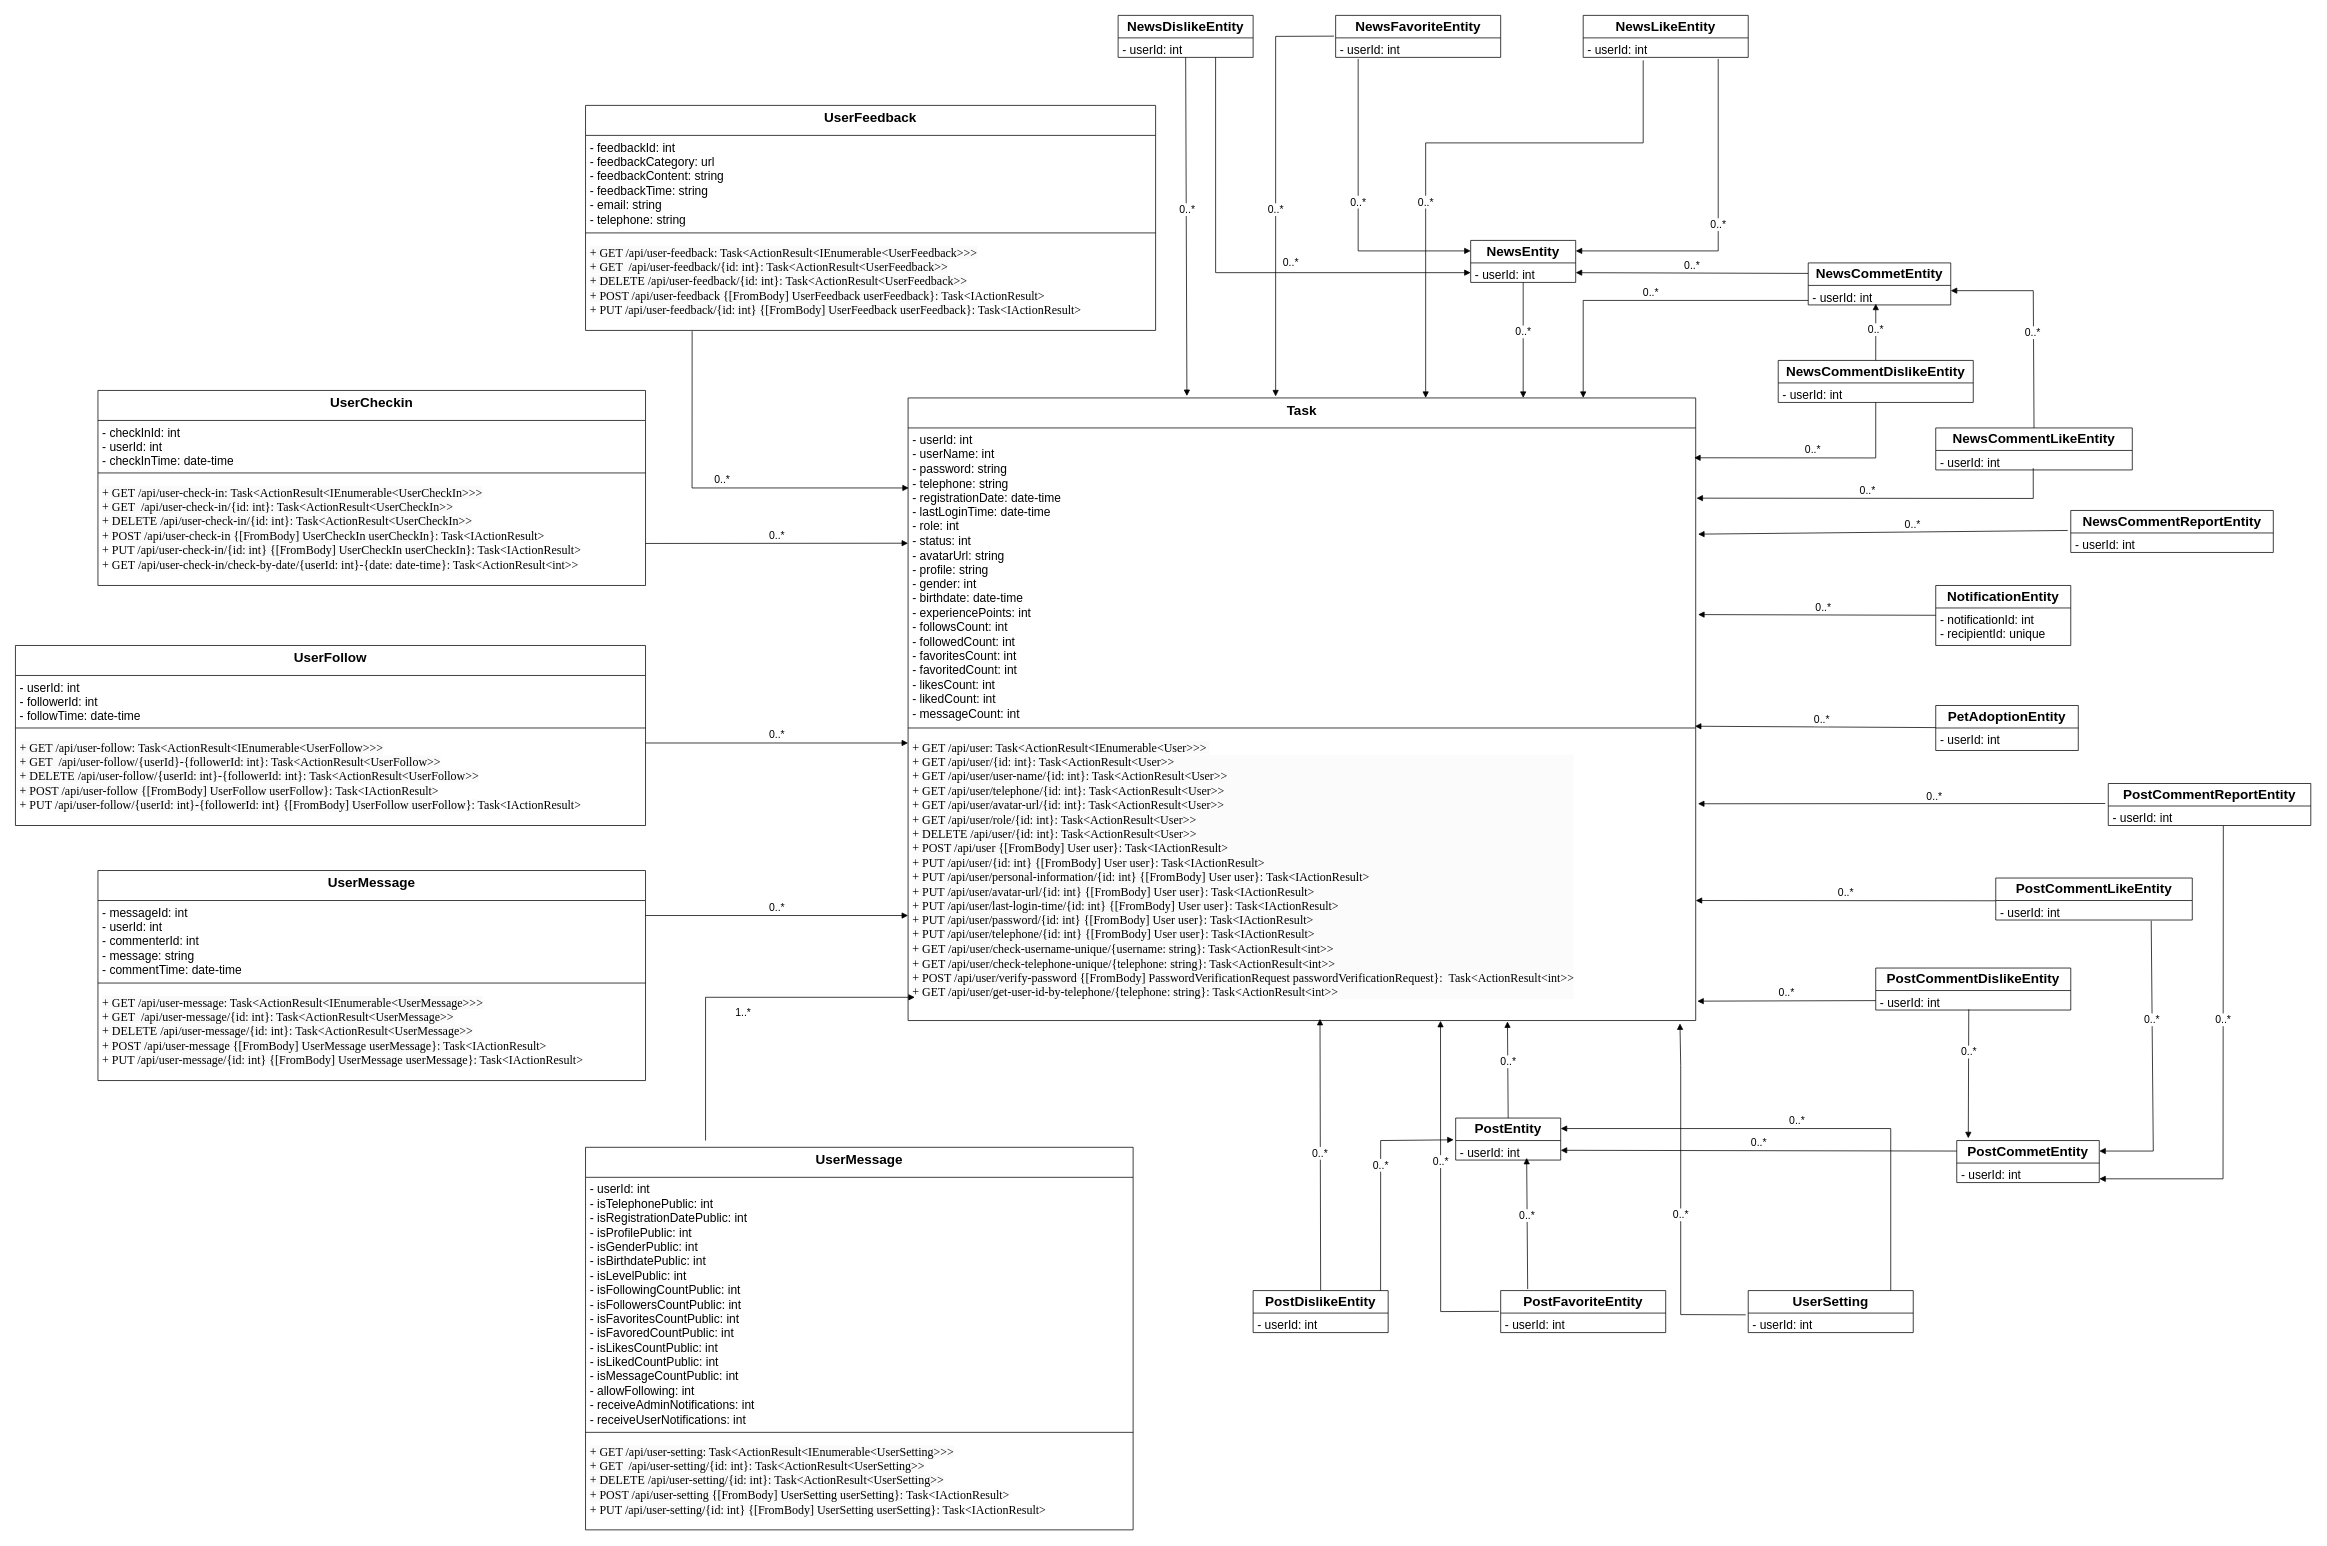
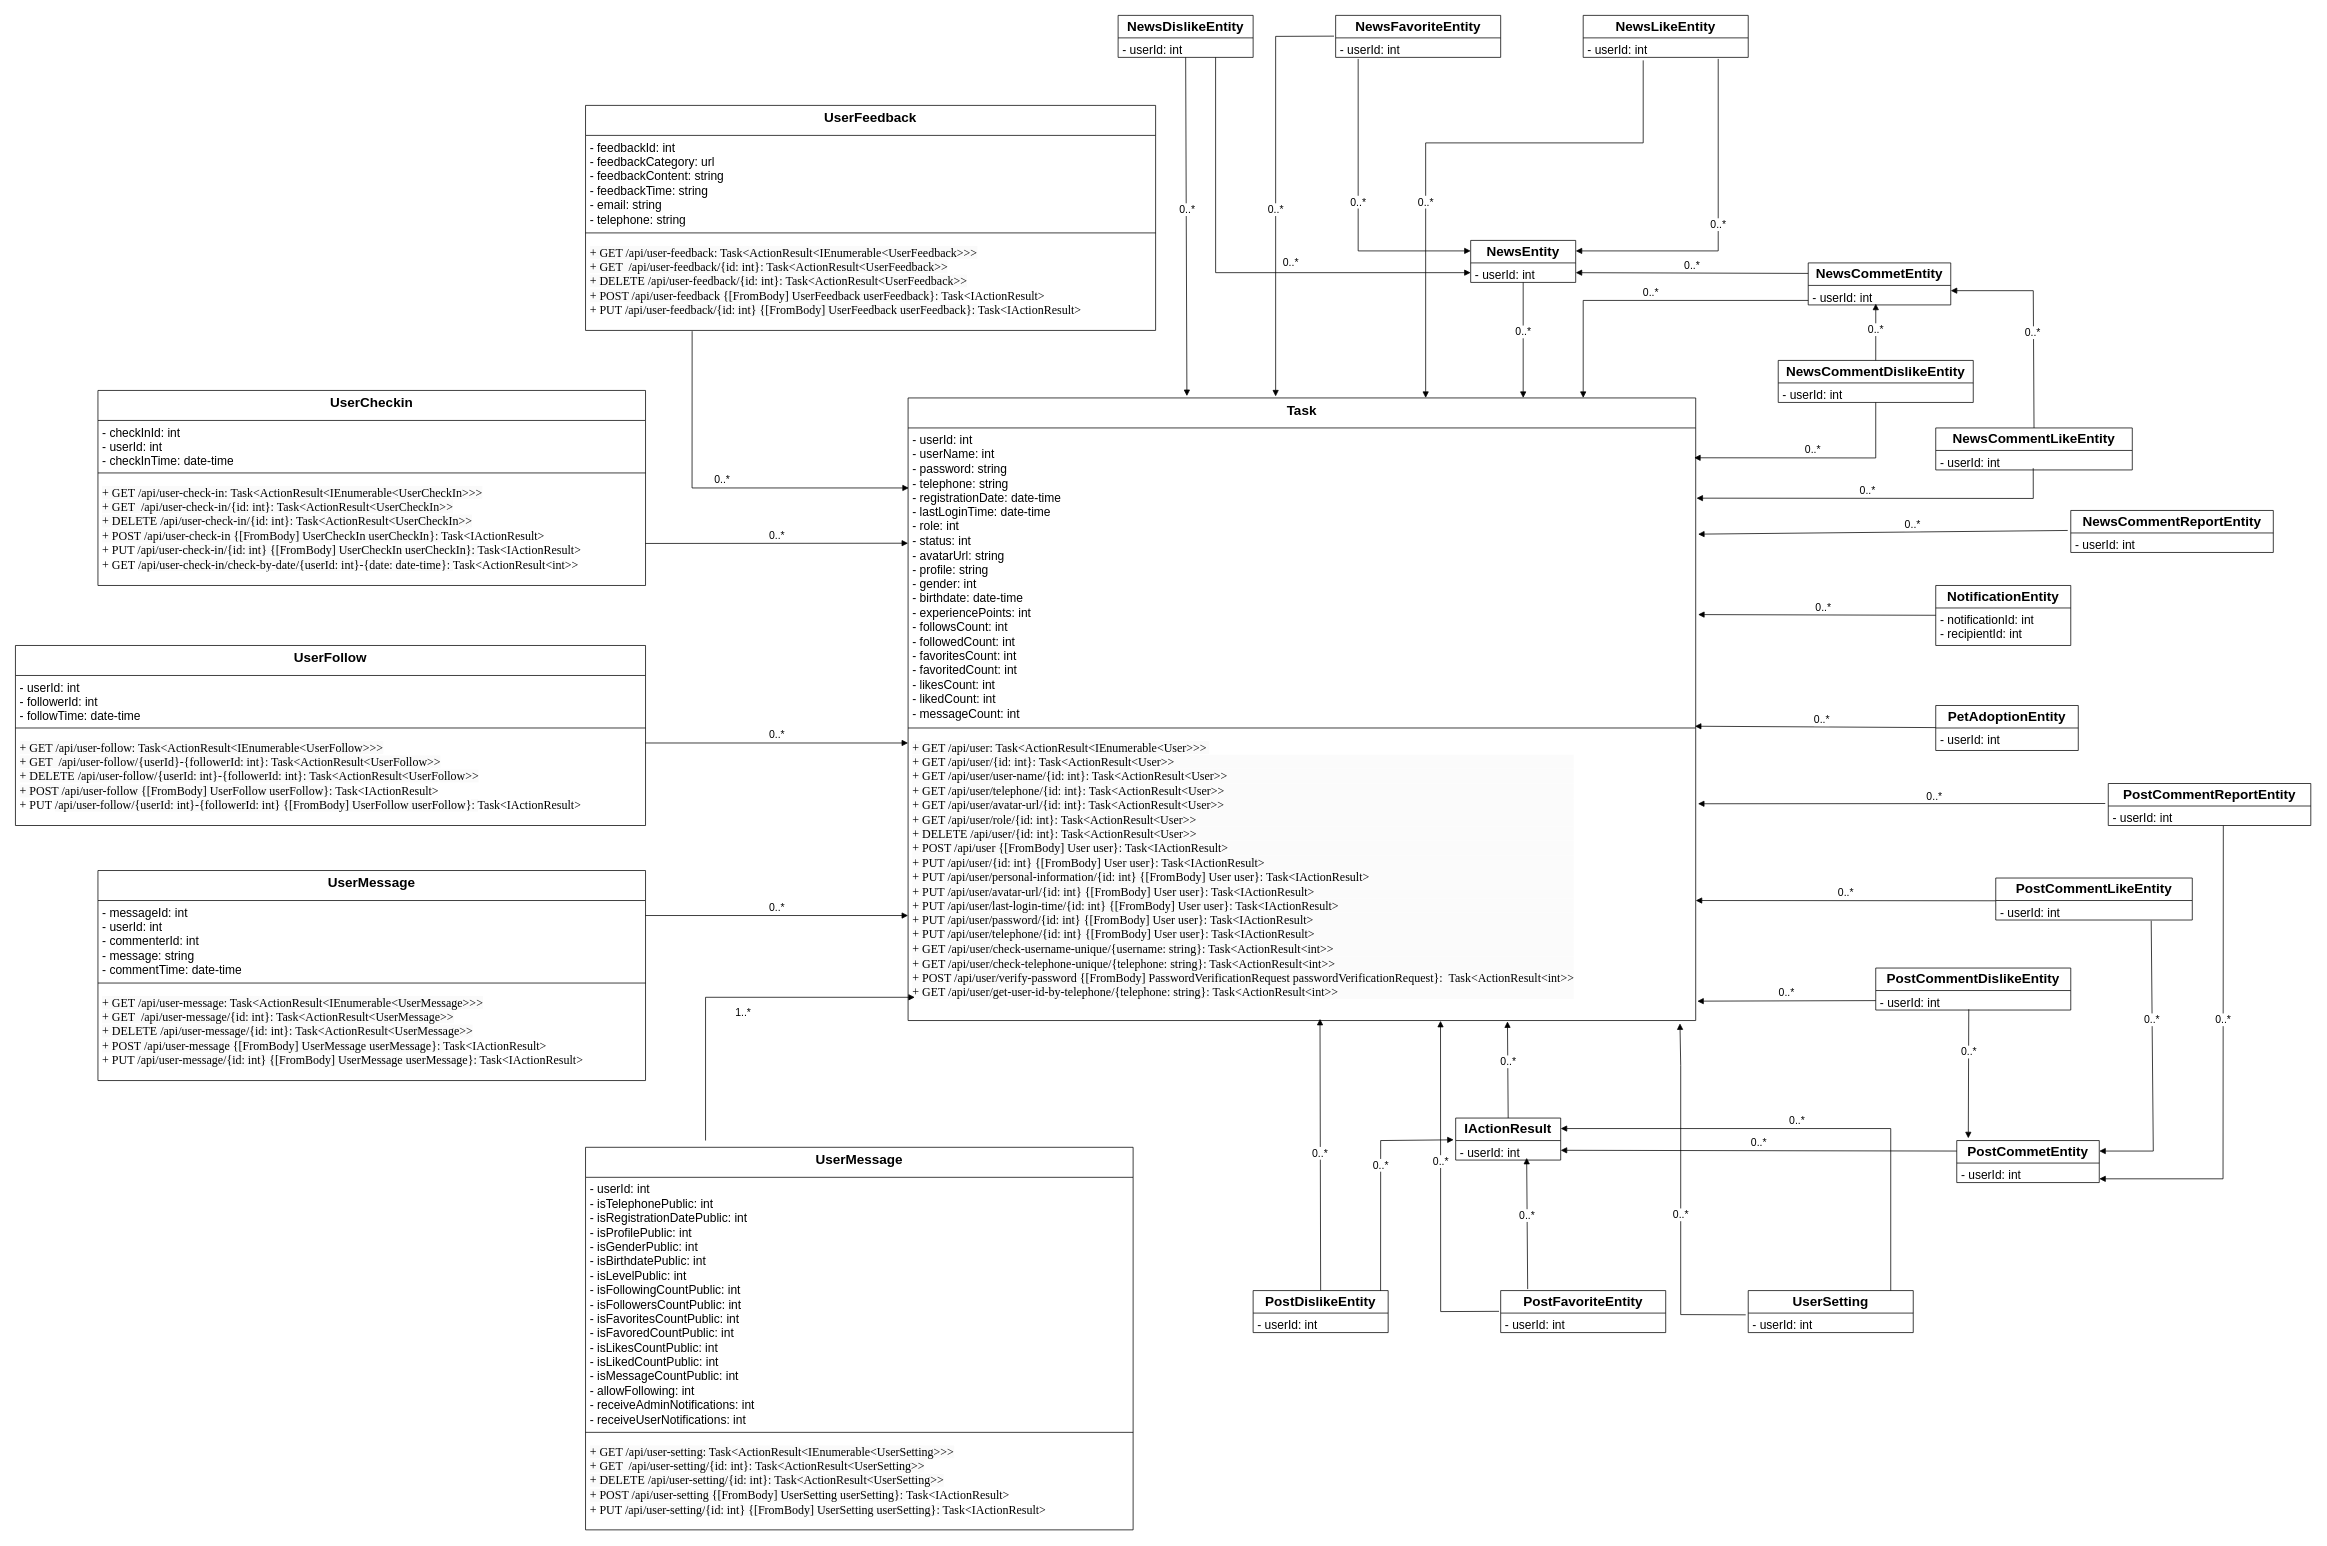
node "- notificationId: int - recipientId: unique": label "- notificationId: int - recipientId: unique" -> "- notificationId: int - recipientId: int"
node "PostEntity": label "PostEntity" -> "IActionResult"
